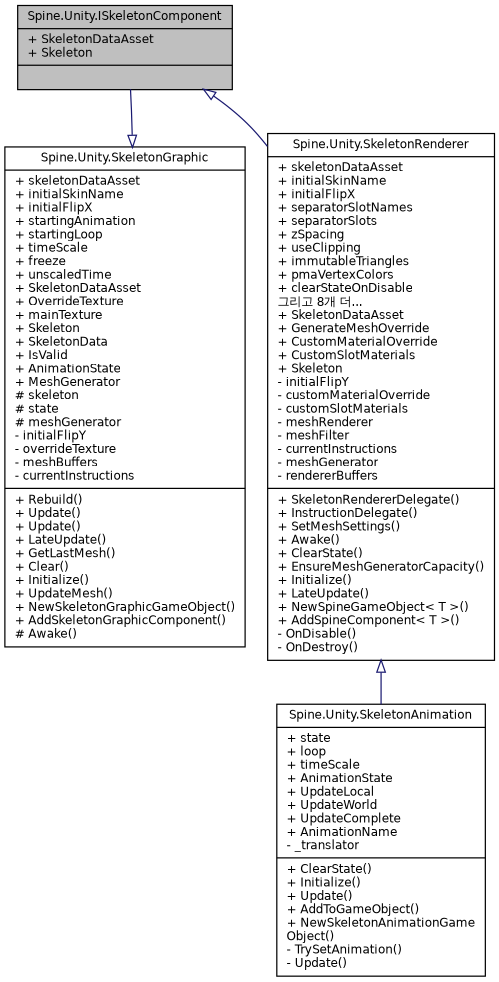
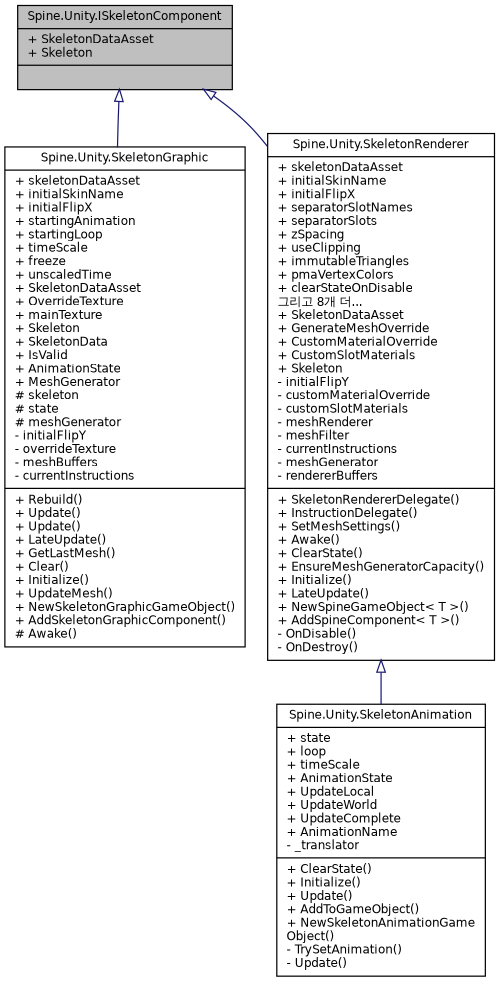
edge "Spine.Unity.ISkeletonComponent" -> "Spine.Unity.SkeletonGraphic": reversed
